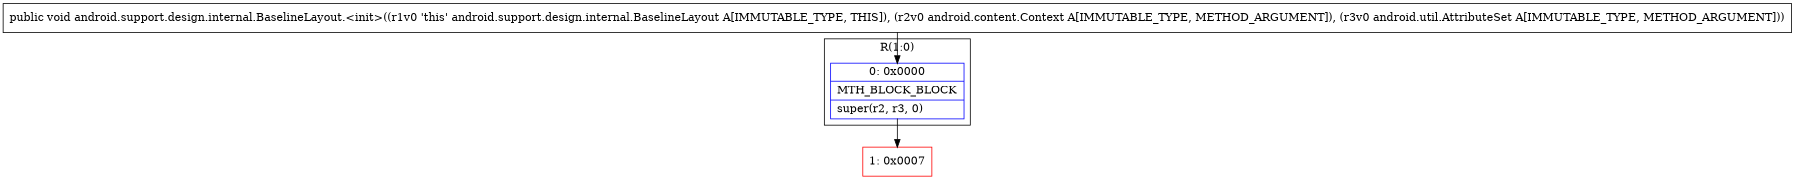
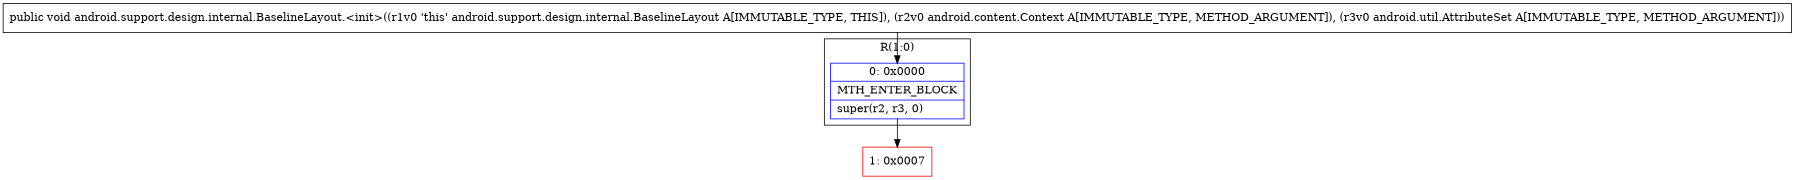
node "0: 0x0000": text "MTH_BLOCK_BLOCK" -> "MTH_ENTER_BLOCK"
